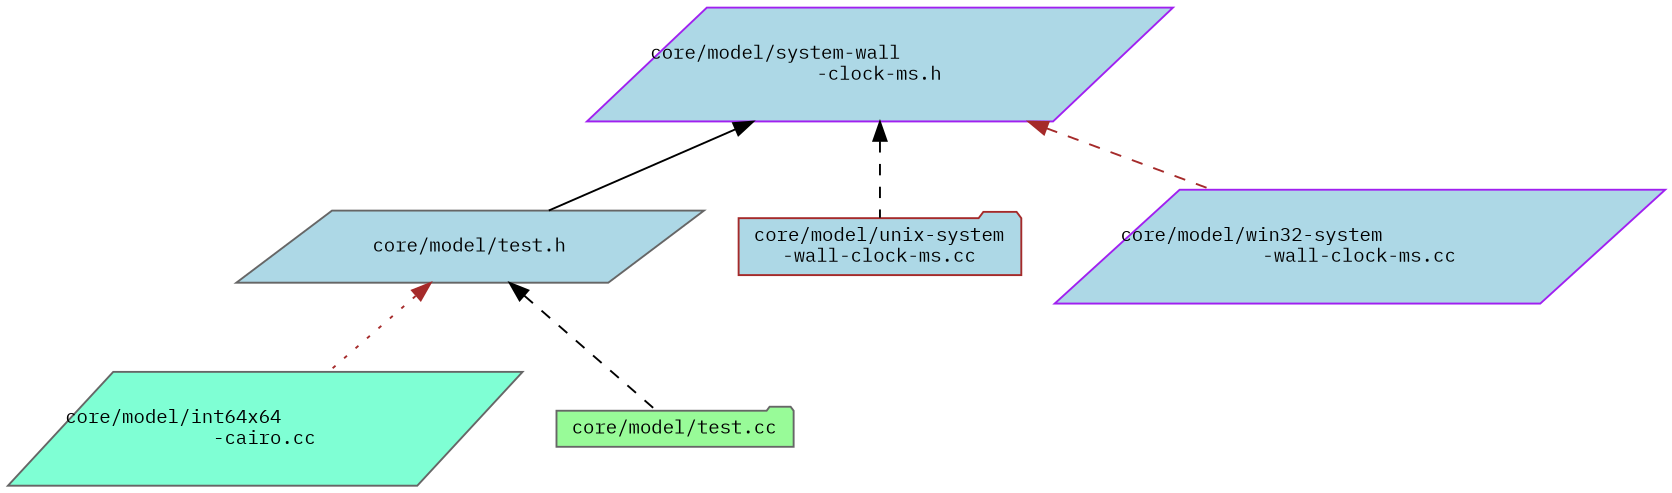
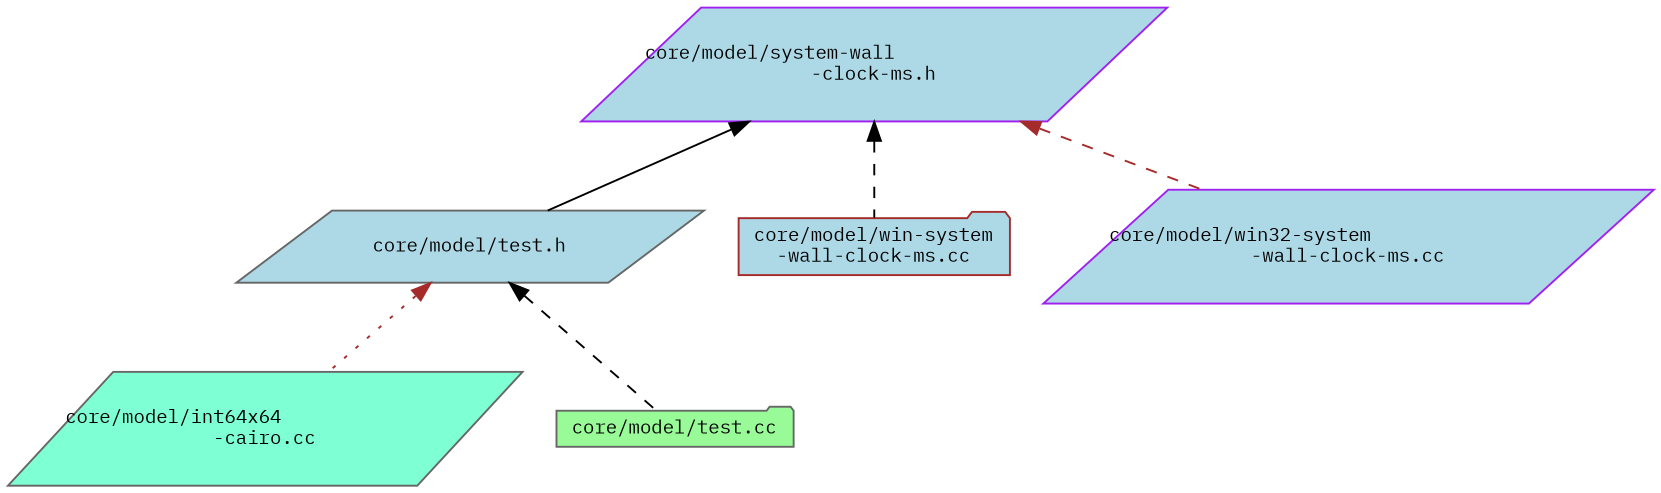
node "core/model/unix-system -wall-clock-ms.cc": label "core/model/unix-system -wall-clock-ms.cc" -> "core/model/win-system -wall-clock-ms.cc"
